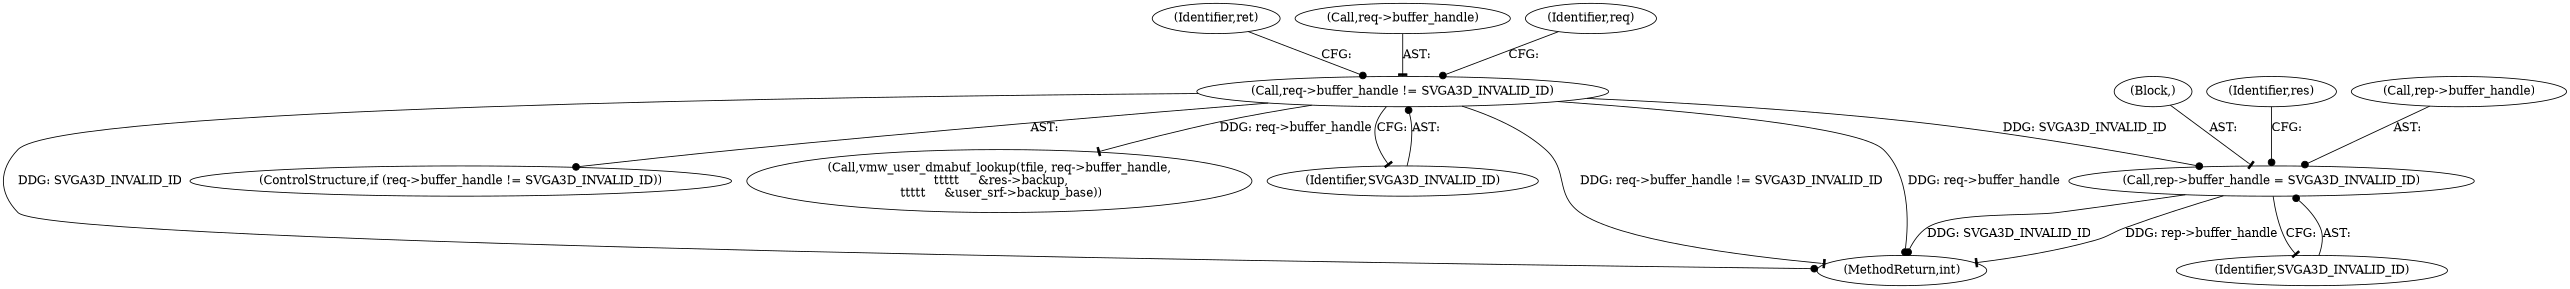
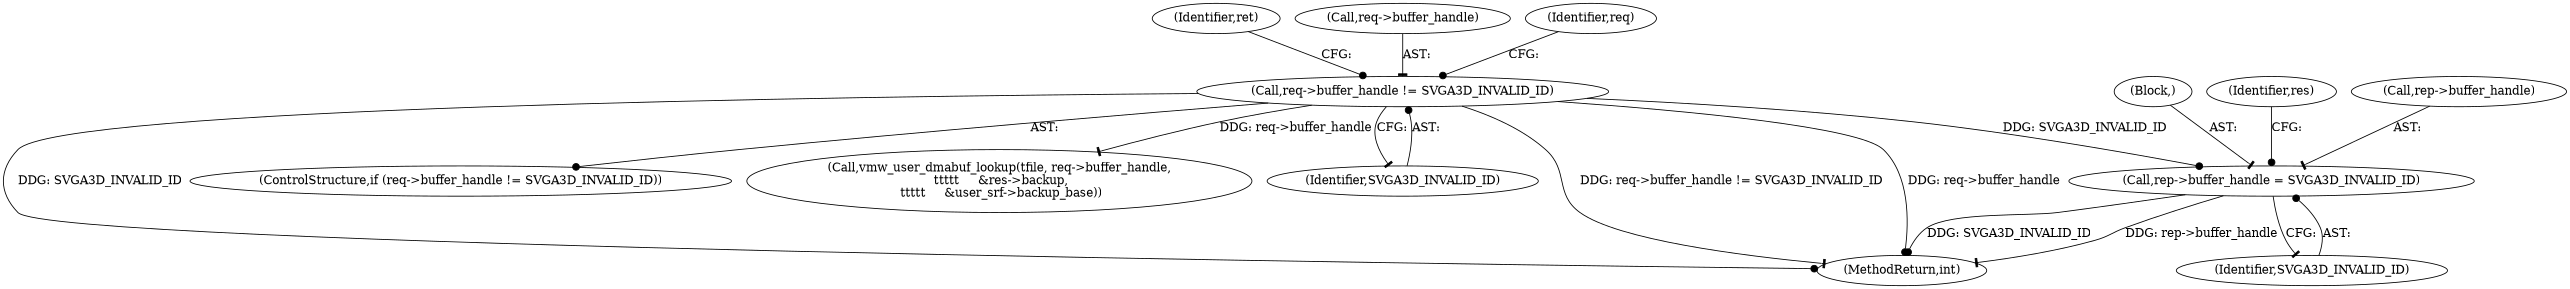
edge "(Call,rep->buffer_handle)" -> "(Call,rep->buffer_handle = SVGA3D_INVALID_ID)": arrowhead dot -> tee
